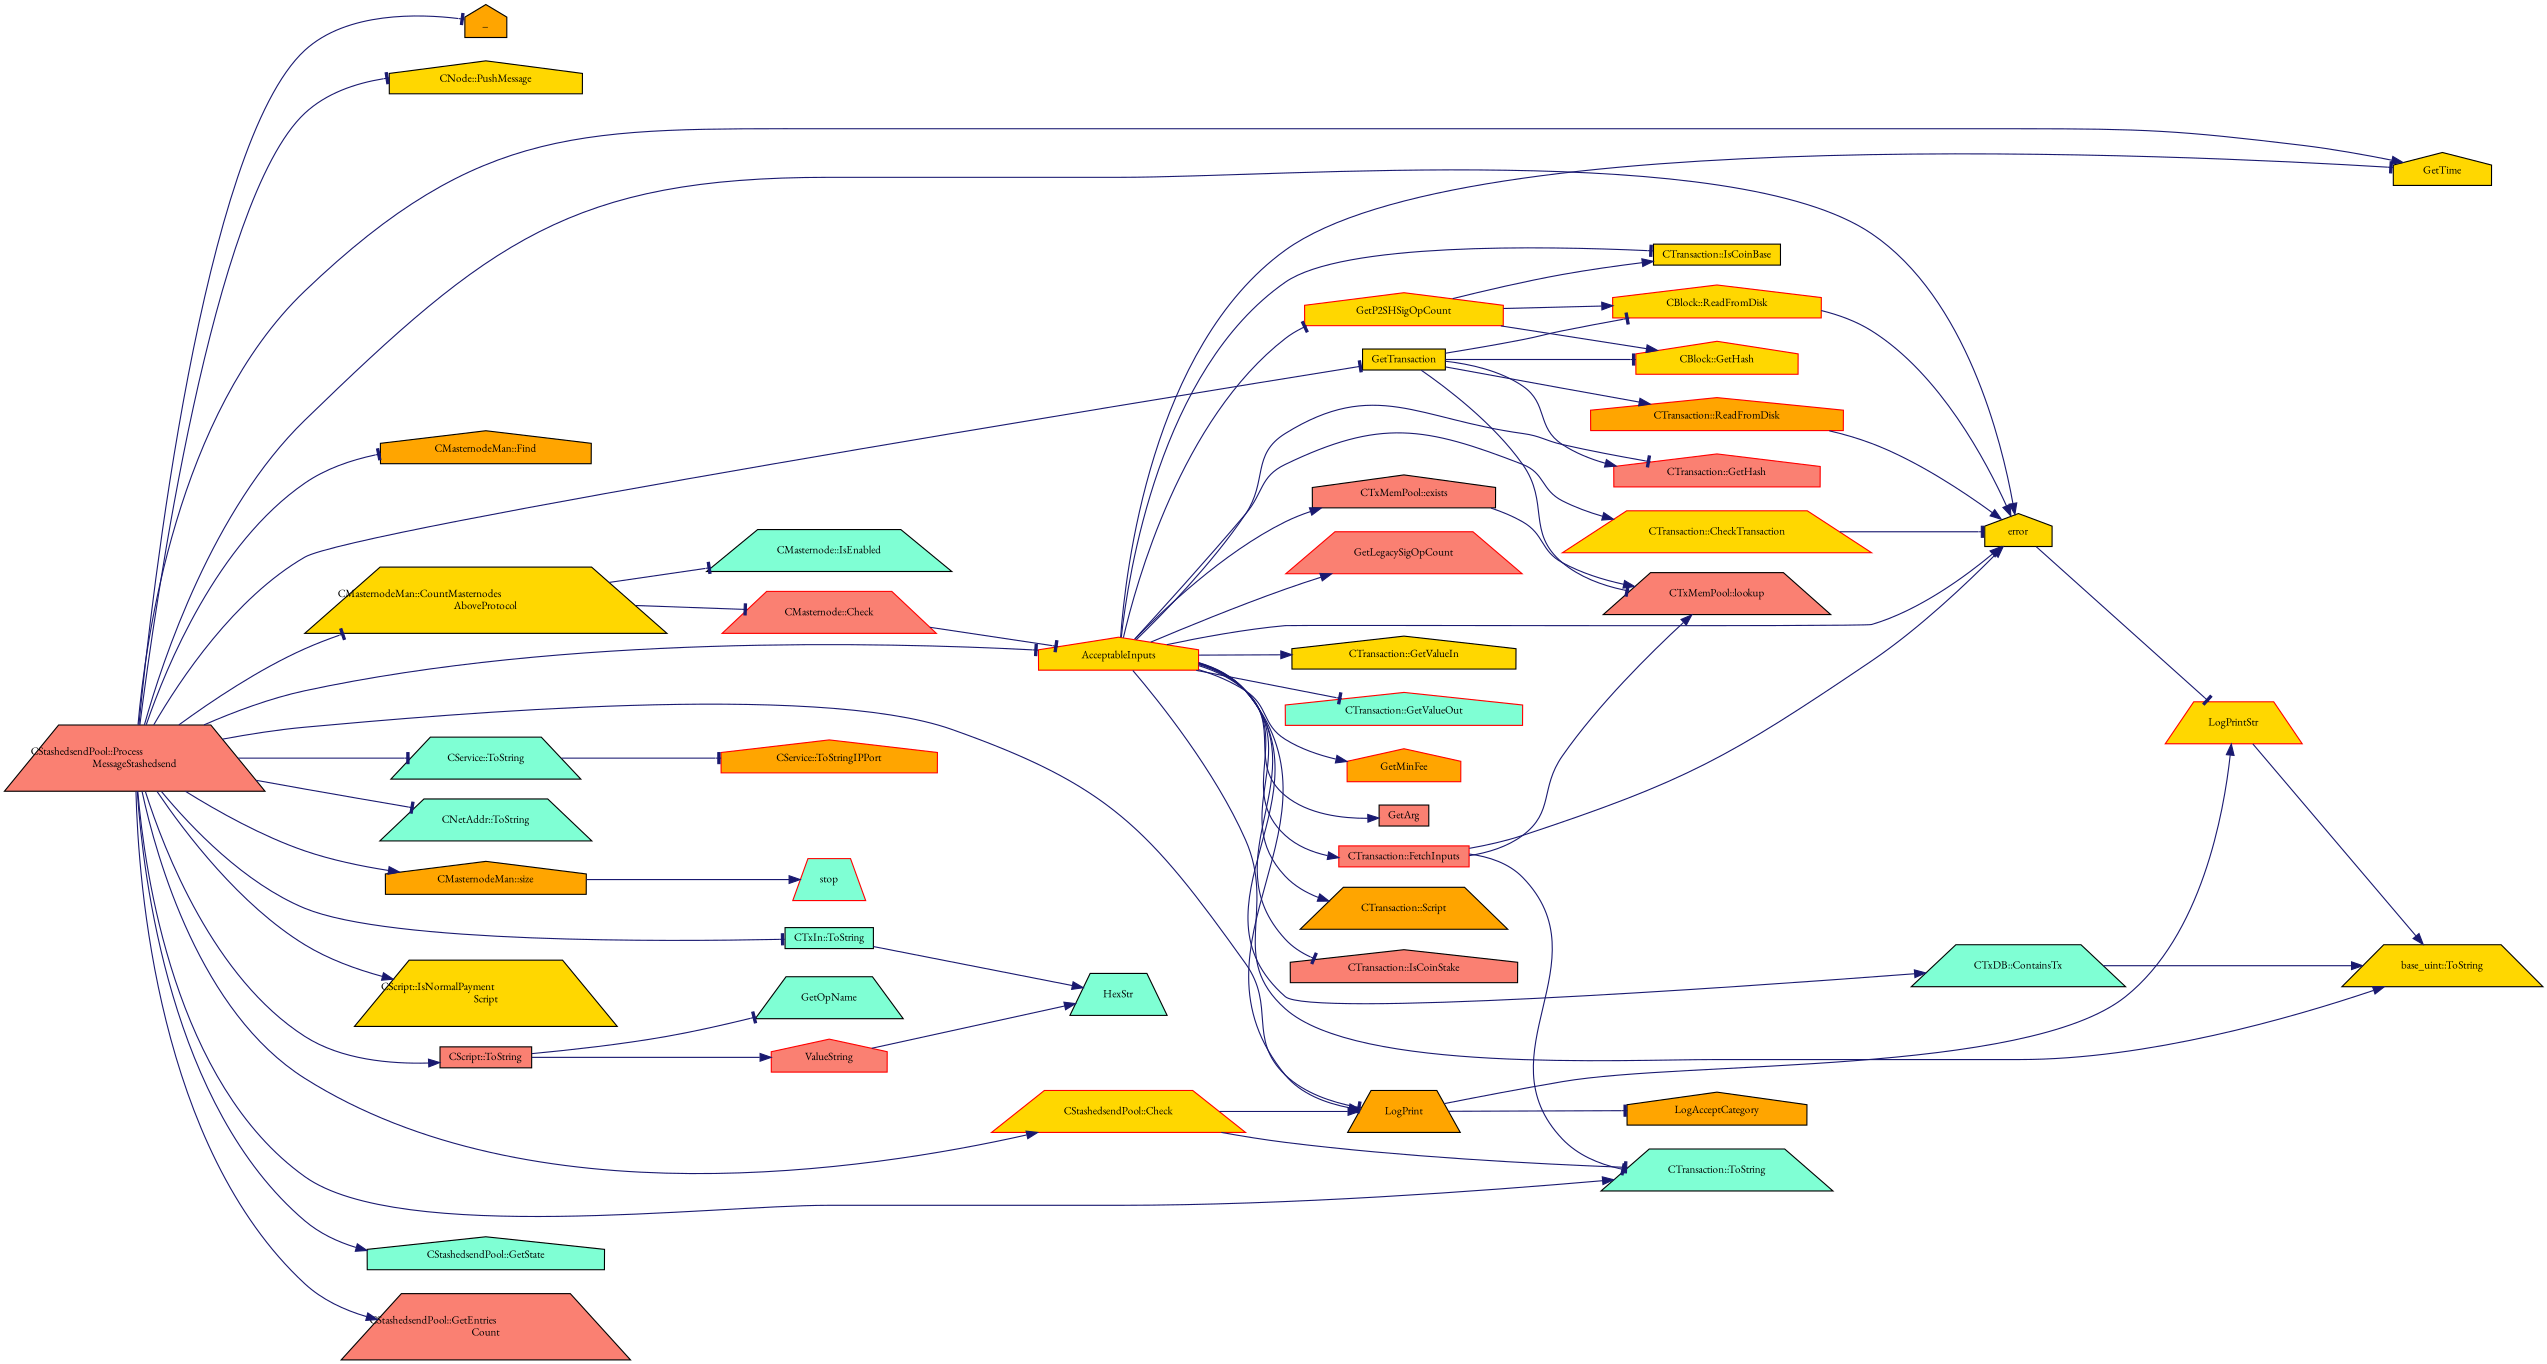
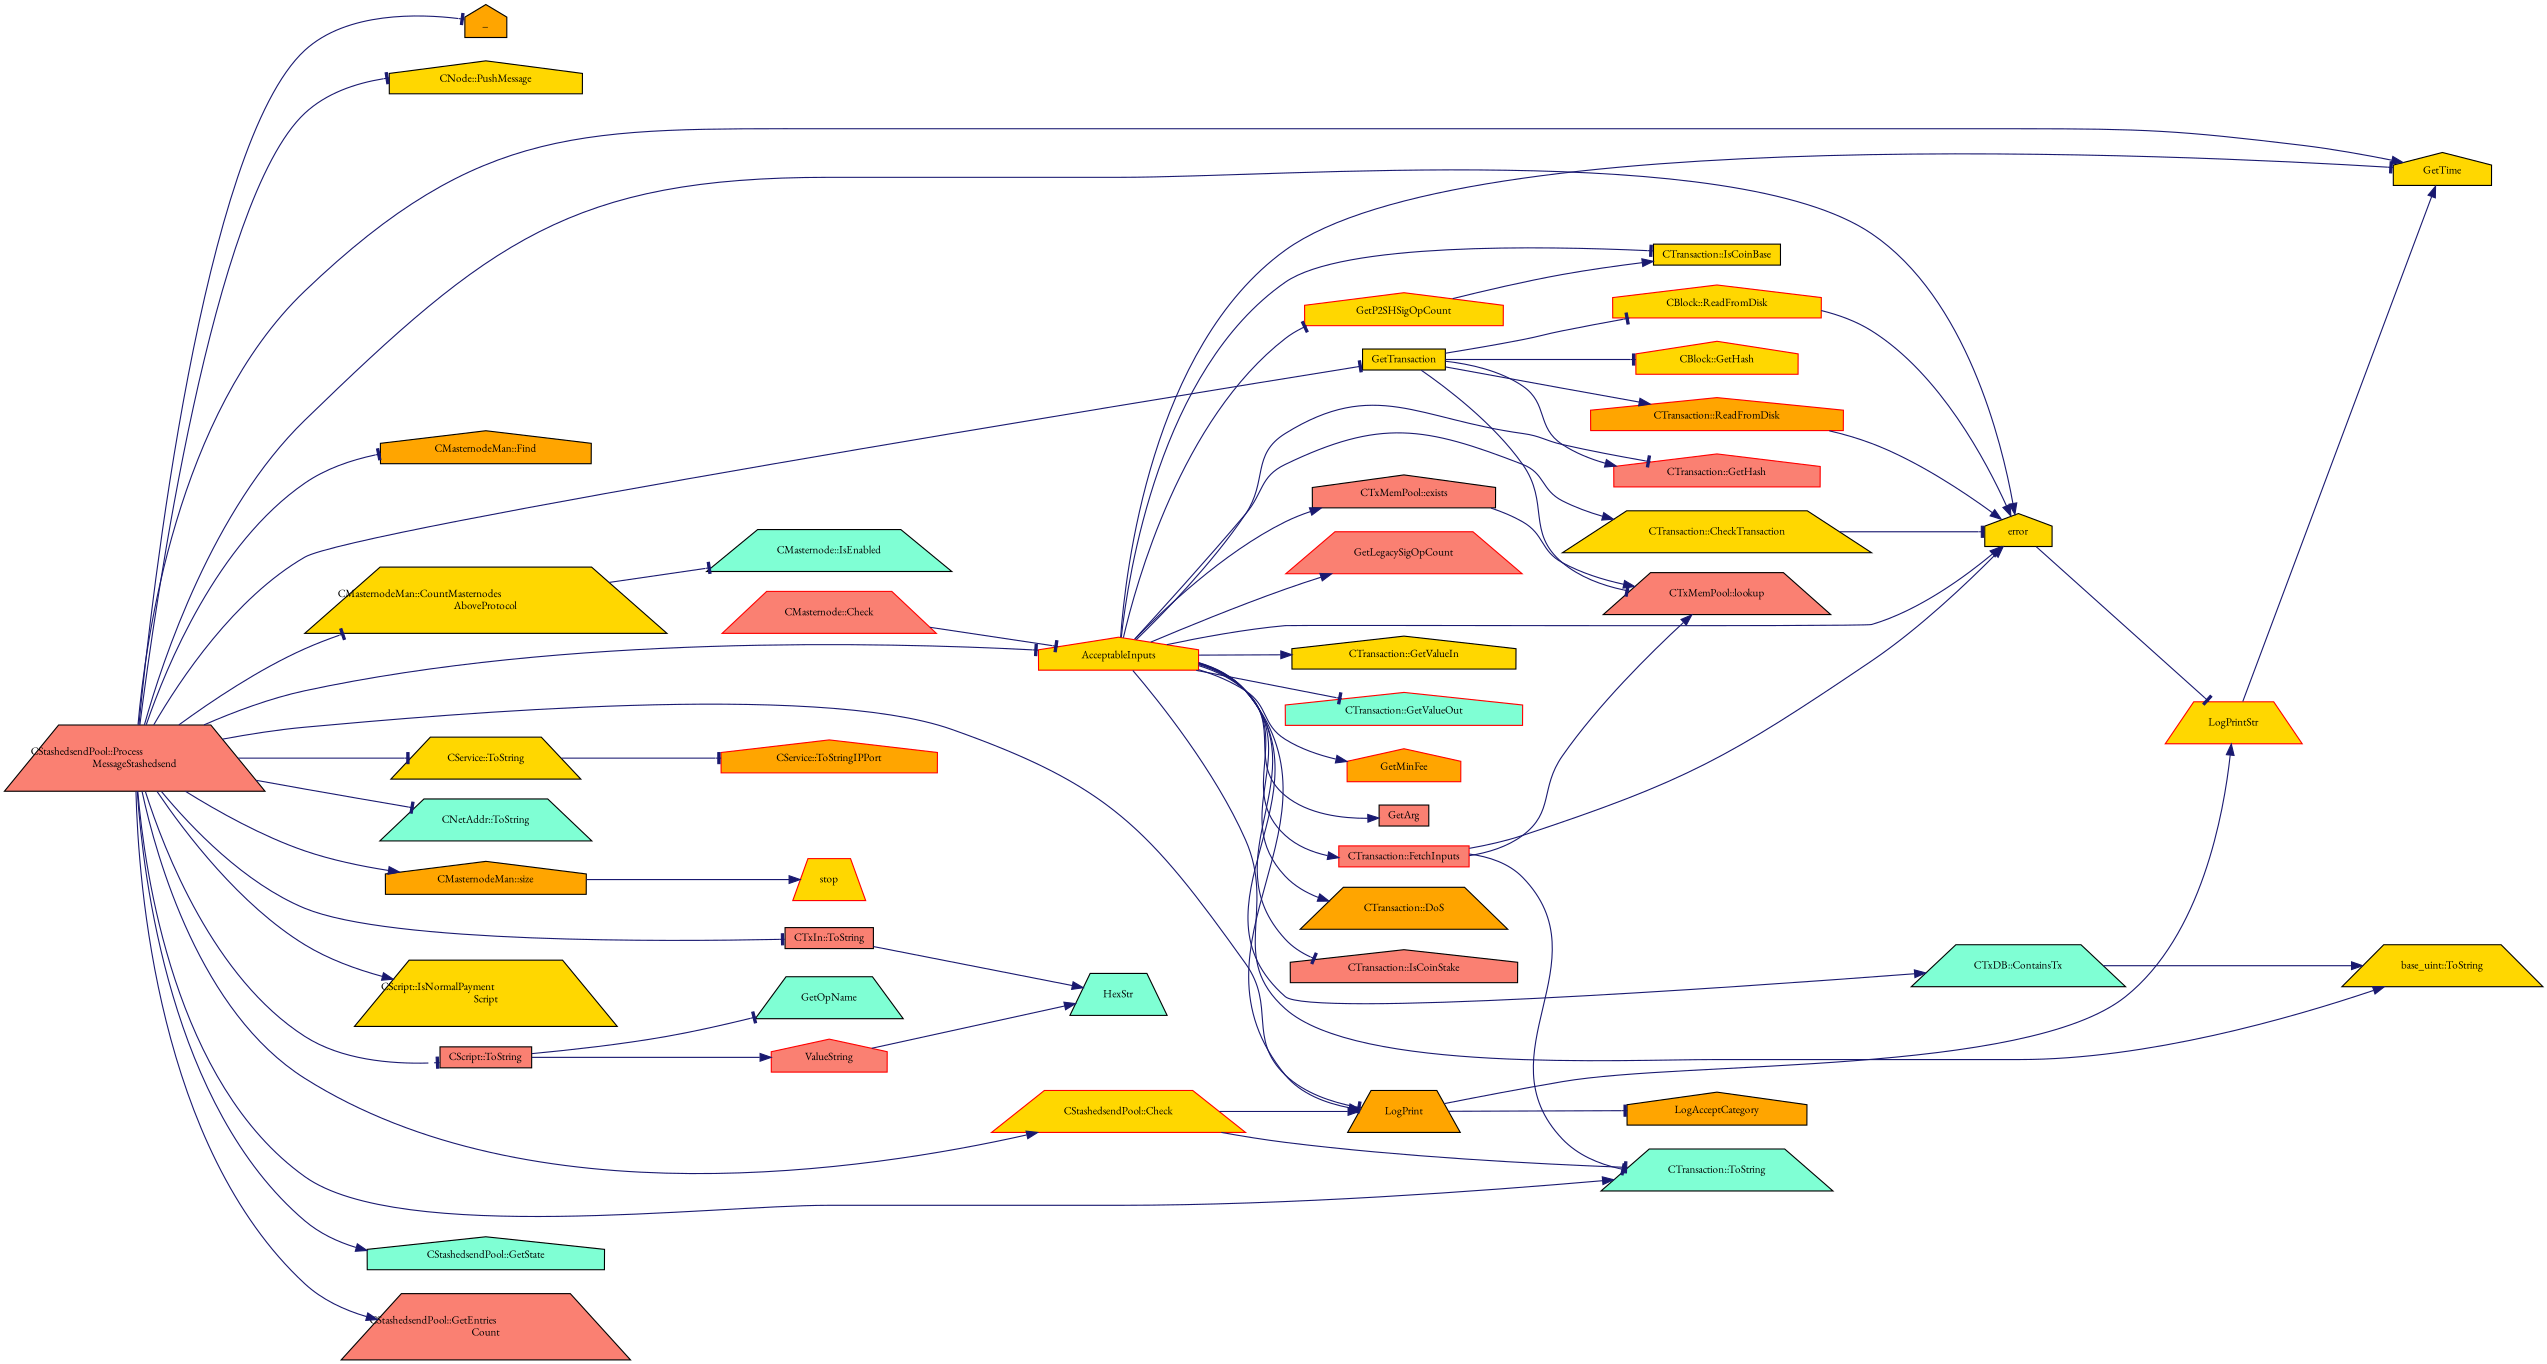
edge "GetP2SHSigOpCount" -> "CBlock::ReadFromDisk": removed
edge "GetP2SHSigOpCount" -> "CBlock::GetHash": removed
node "CTransaction::CheckTransaction": color red -> black
edge "CMasternodeMan::CountMasternodes AboveProtocol" -> "CMasternode::Check": removed
node "CService::ToString": fillcolor aquamarine -> gold
edge "LogPrintStr" -> "base_uint::ToString": now "LogPrintStr" -> "GetTime"
node "stop": fillcolor aquamarine -> gold
node "CTransaction::Script": label "CTransaction::Script" -> "CTransaction::DoS"
node "CTxIn::ToString": fillcolor aquamarine -> salmon
edge "CStashedsendPool::Process MessageStashedsend" -> "CScript::ToString": arrowhead normal -> tee
